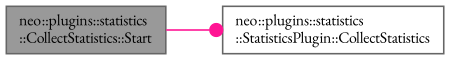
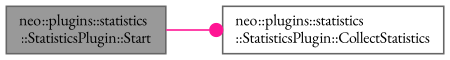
node "neo::plugins::statistics ::CollectStatistics::Start": label "neo::plugins::statistics ::CollectStatistics::Start" -> "neo::plugins::statistics ::StatisticsPlugin::Start"
